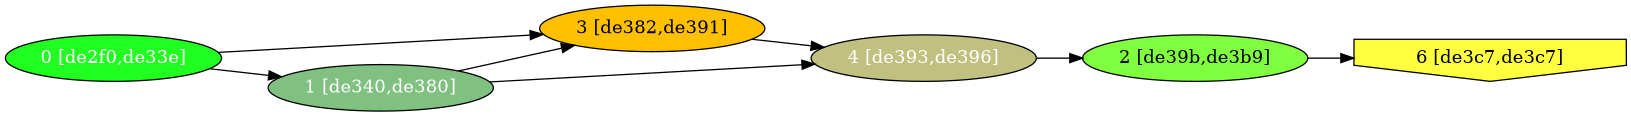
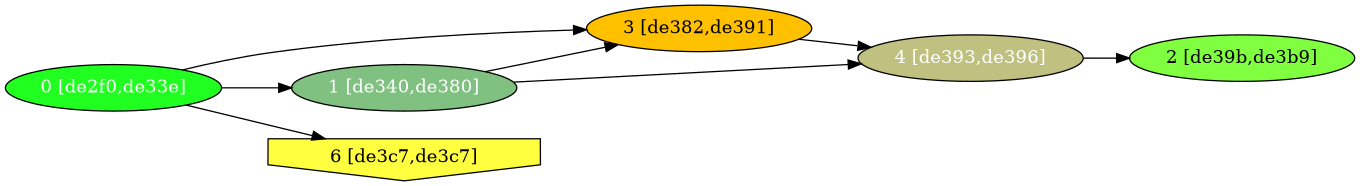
edge "2 [de39b,de3b9]" -> "6 [de3c7,de3c7]": now "0 [de2f0,de33e]" -> "6 [de3c7,de3c7]"
